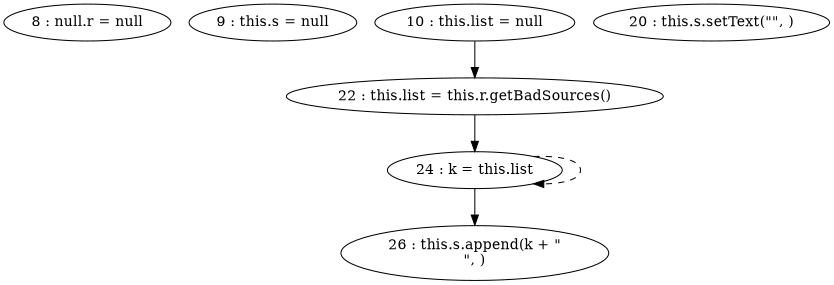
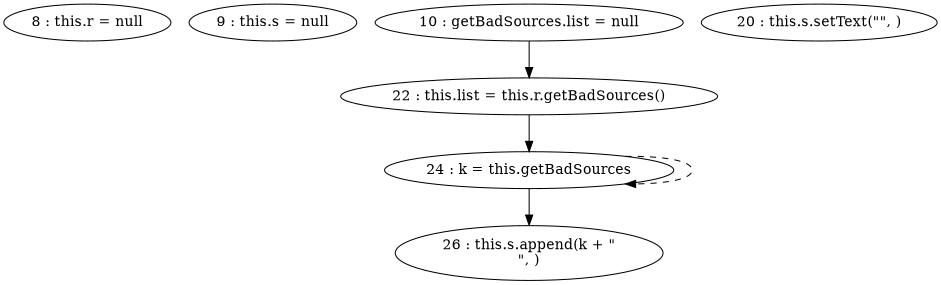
node "8 : null.r = null": label "8 : null.r = null" -> "8 : this.r = null"
node "10 : this.list = null": label "10 : this.list = null" -> "10 : getBadSources.list = null"
node "24 : k = this.list": label "24 : k = this.list" -> "24 : k = this.getBadSources"
